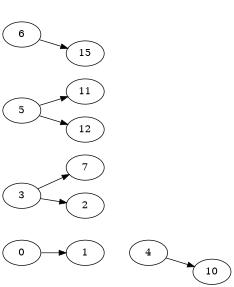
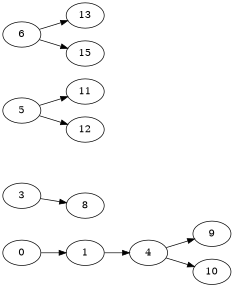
node "13": added
node "7": removed
node "2": label "2" -> "8"
node "9": added
edge "1" -> "4": added
